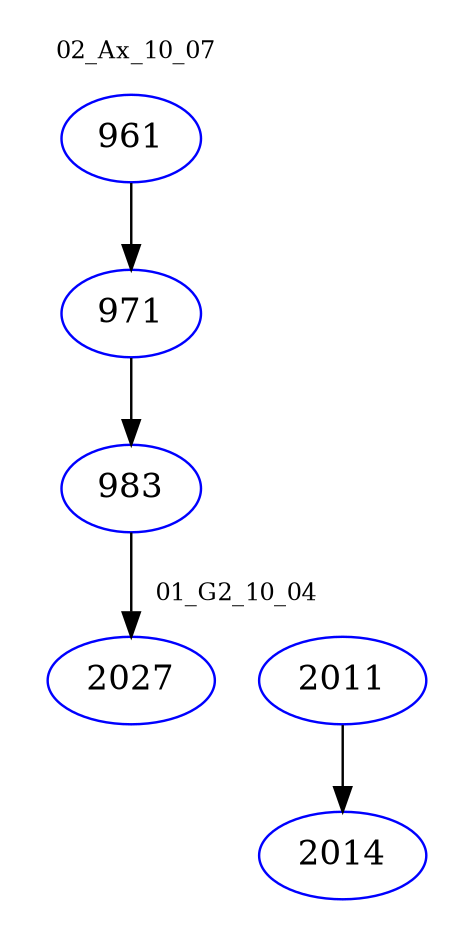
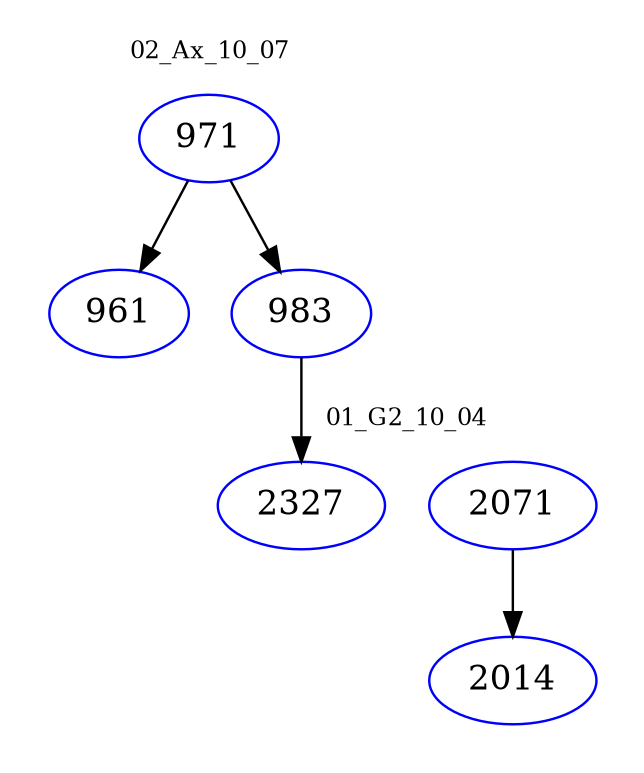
edge "961" -> "971": reversed
node "2027": label "2027" -> "2327"
node "2011": label "2011" -> "2071"
